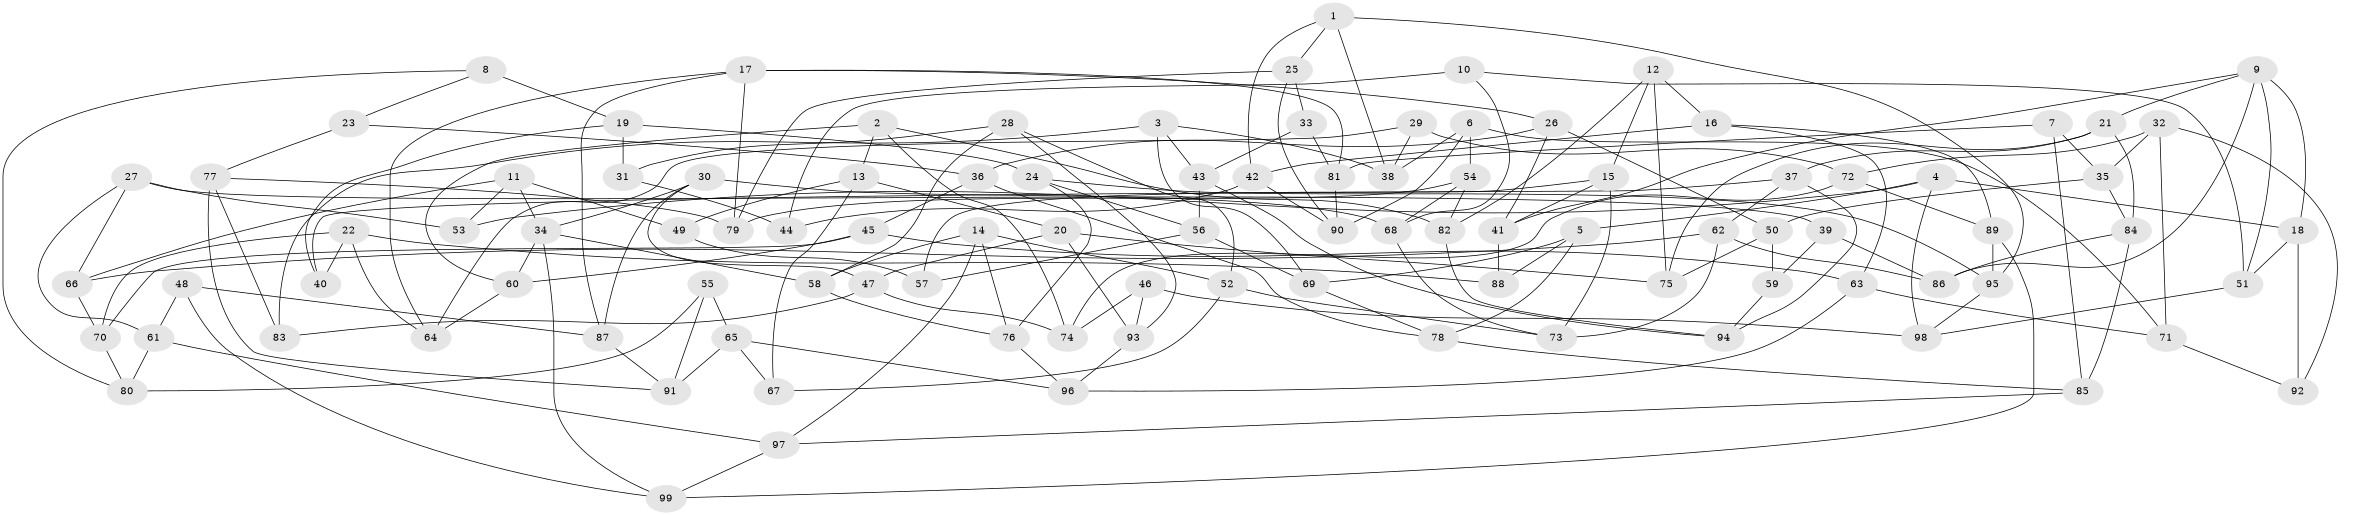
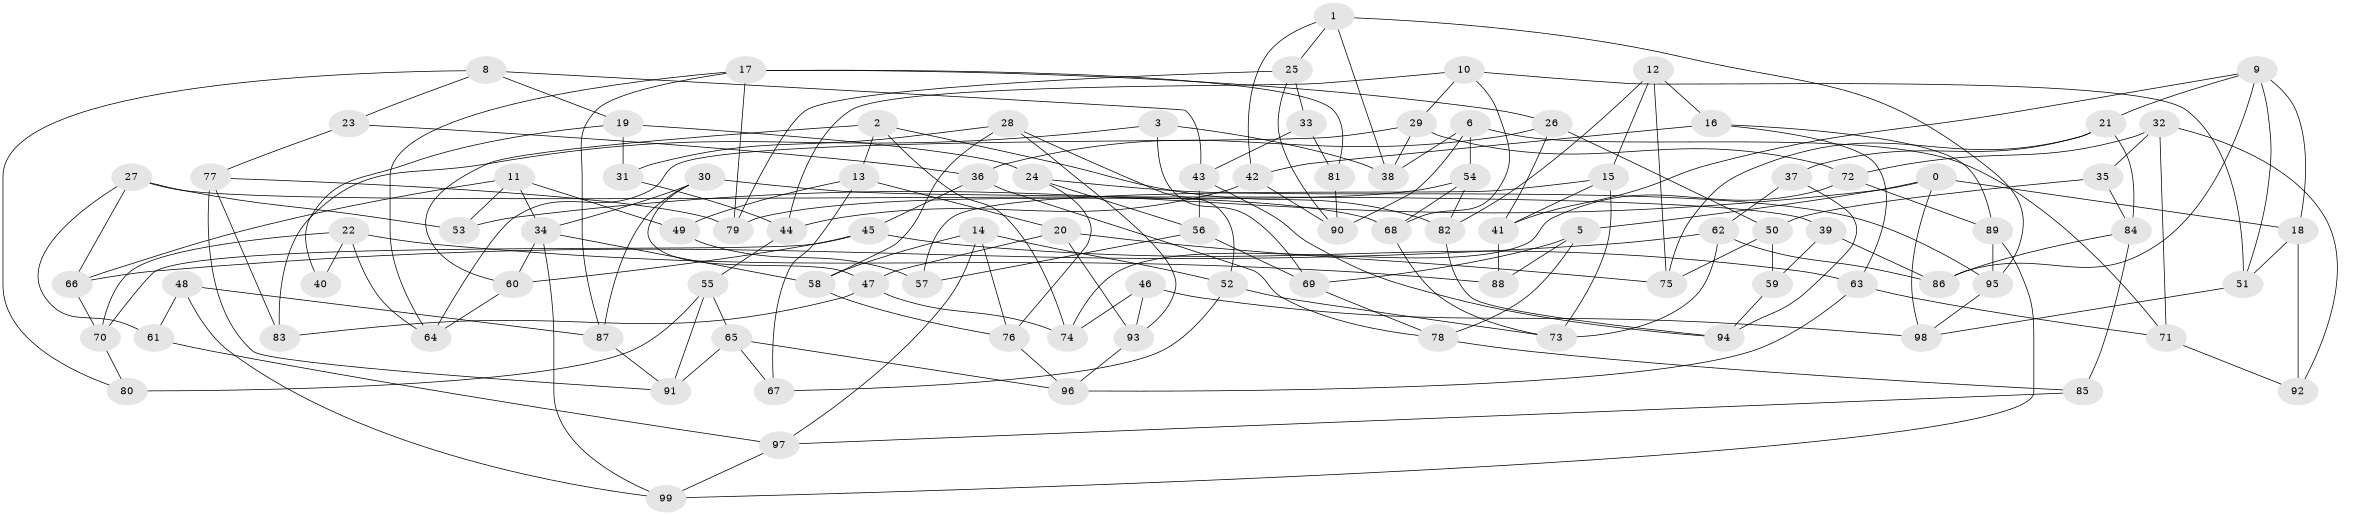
edge "10" -- "29": added
node "7": removed
edge "3" -- "43": now "8" -- "43"
node "4": label "4" -> "0"
edge "37" -- "40": removed
edge "44" -- "55": added
edge "61" -- "80": removed
